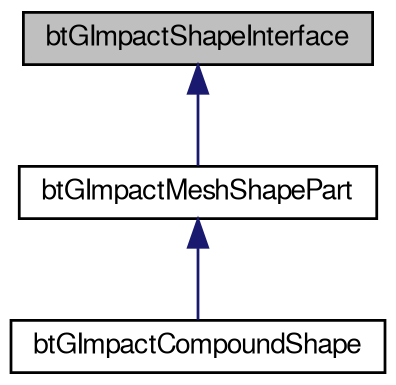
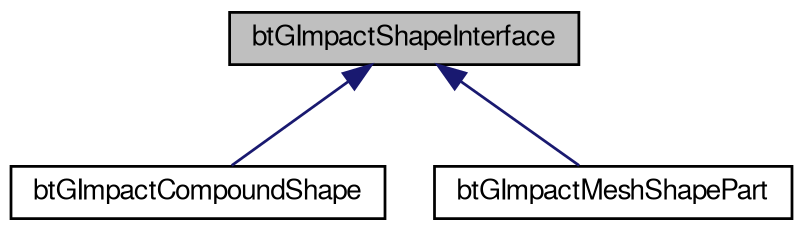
edge "btGImpactCompoundShape" -> "btGImpactMeshShapePart": now "btGImpactCompoundShape" -> "btGImpactShapeInterface"
